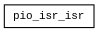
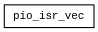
node "pio_isr_isr": label "pio_isr_isr" -> "pio_isr_vec"
